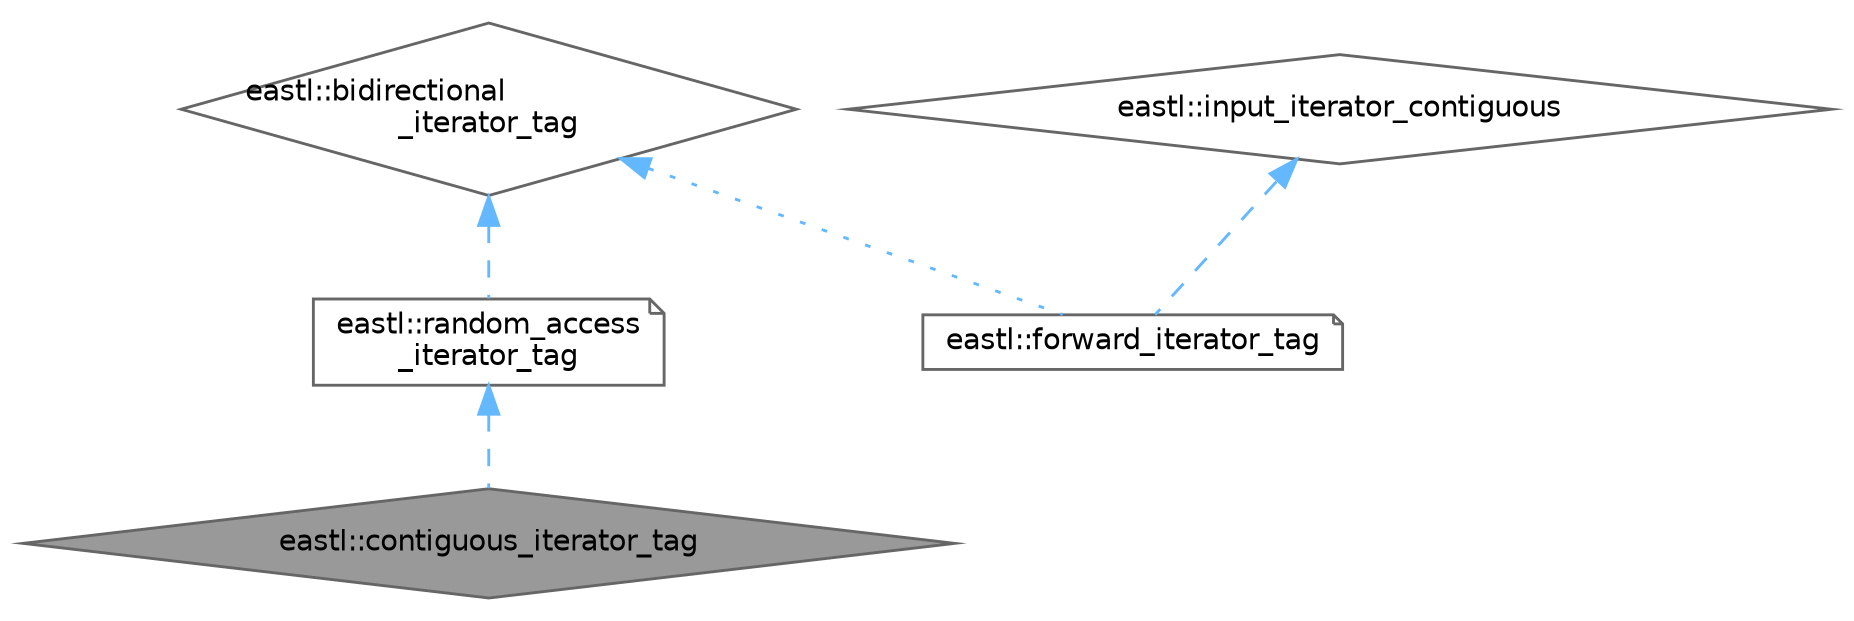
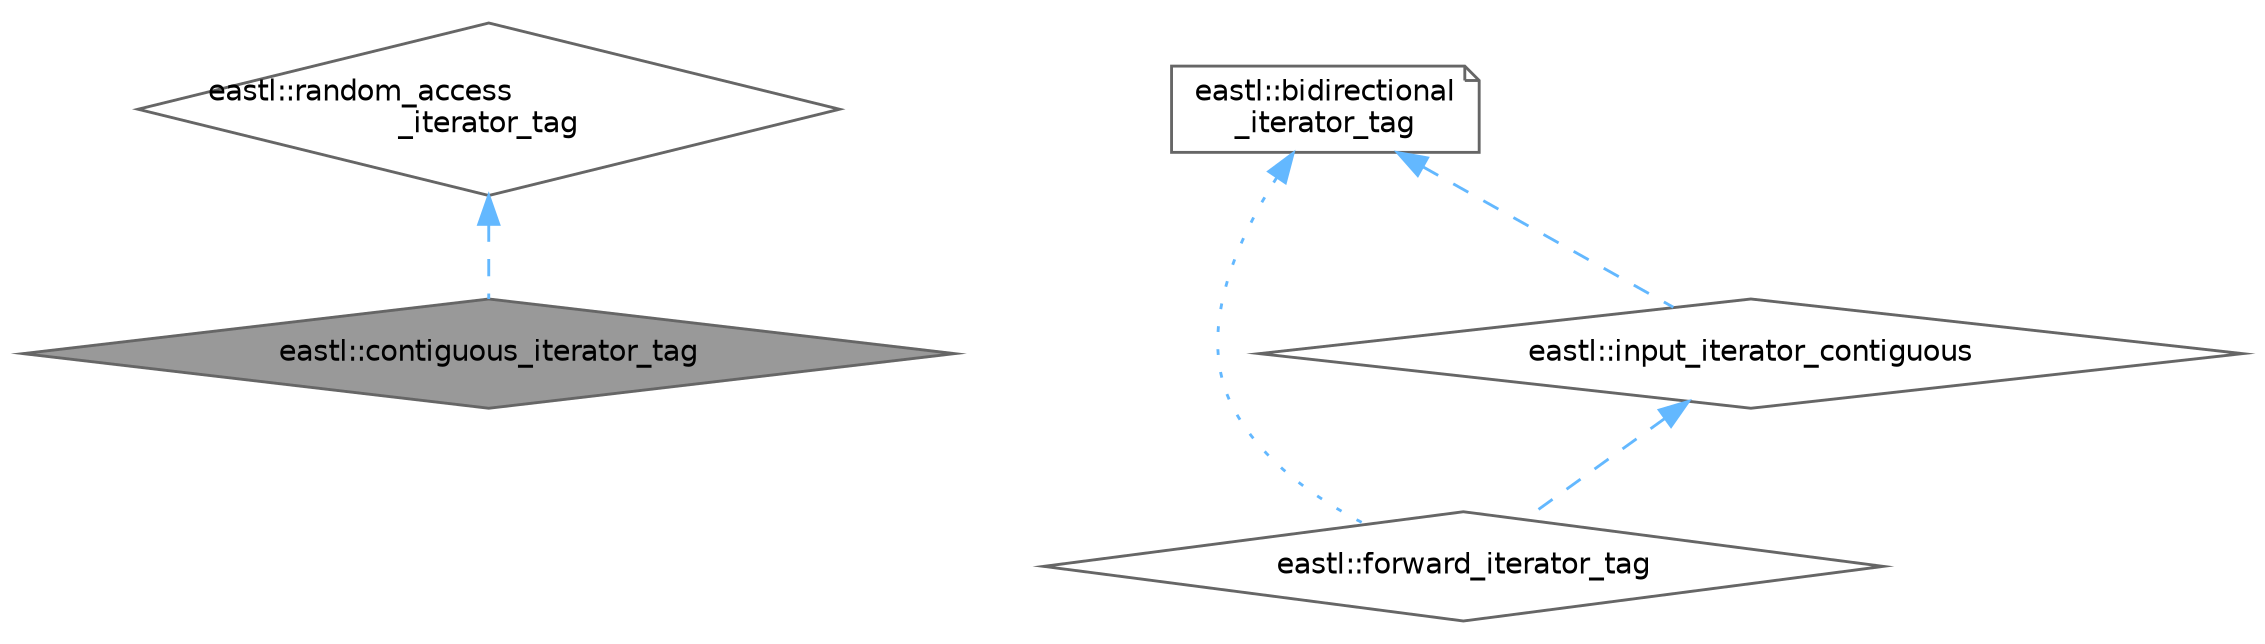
node "eastl::bidirectional _iterator_tag": shape diamond -> note
edge "eastl::random_access _iterator_tag" -> "eastl::bidirectional _iterator_tag": now "eastl::input_iterator_contiguous" -> "eastl::bidirectional _iterator_tag"
node "eastl::random_access _iterator_tag": shape note -> diamond
node "eastl::forward_iterator_tag": shape note -> diamond
